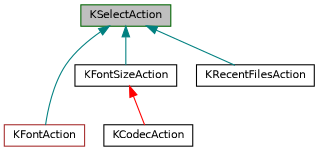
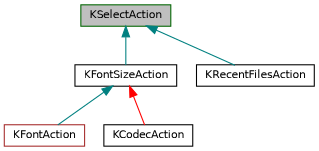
edge "KFontAction" -> "KSelectAction": now "KFontAction" -> "KFontSizeAction"
